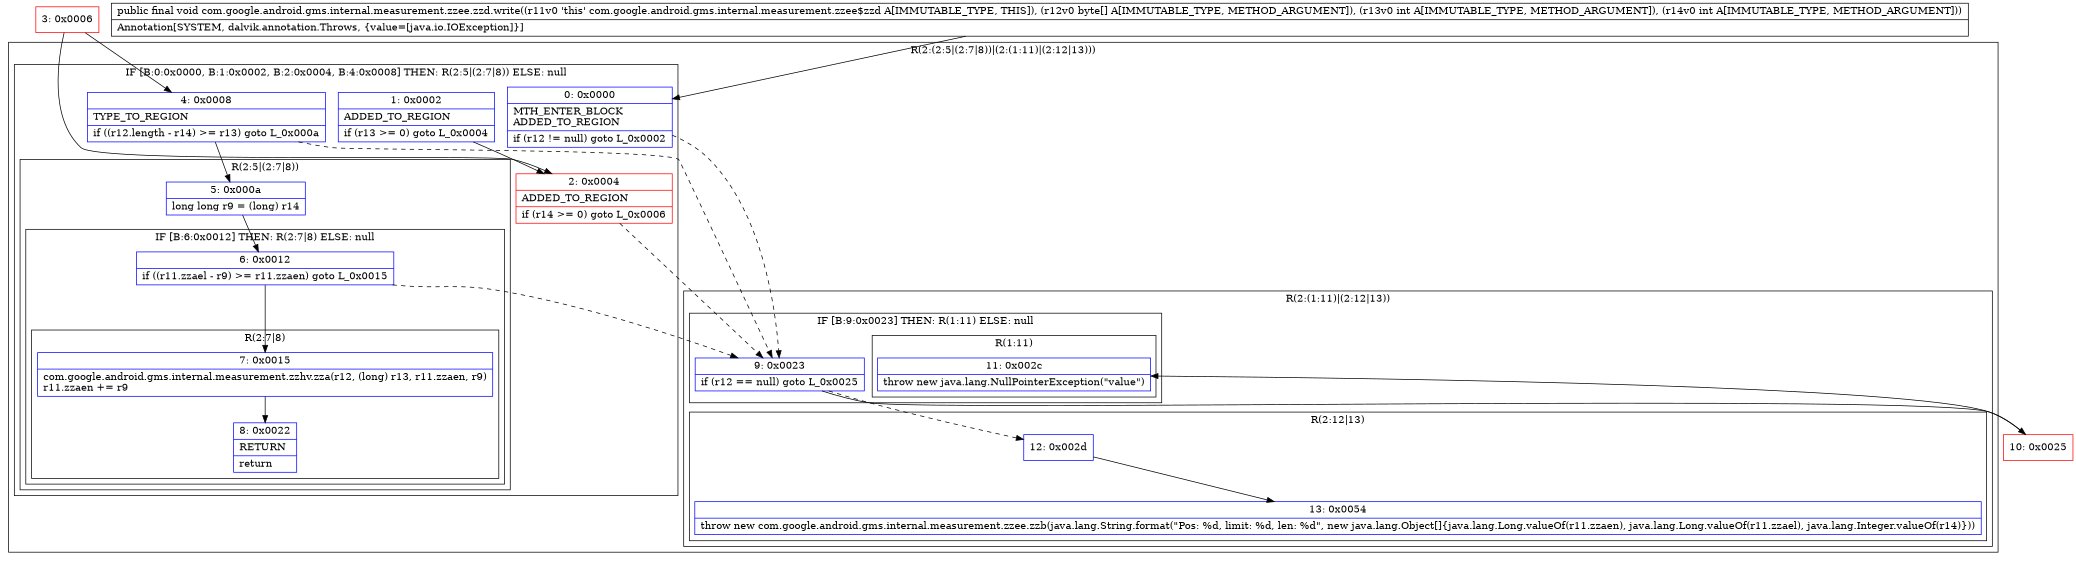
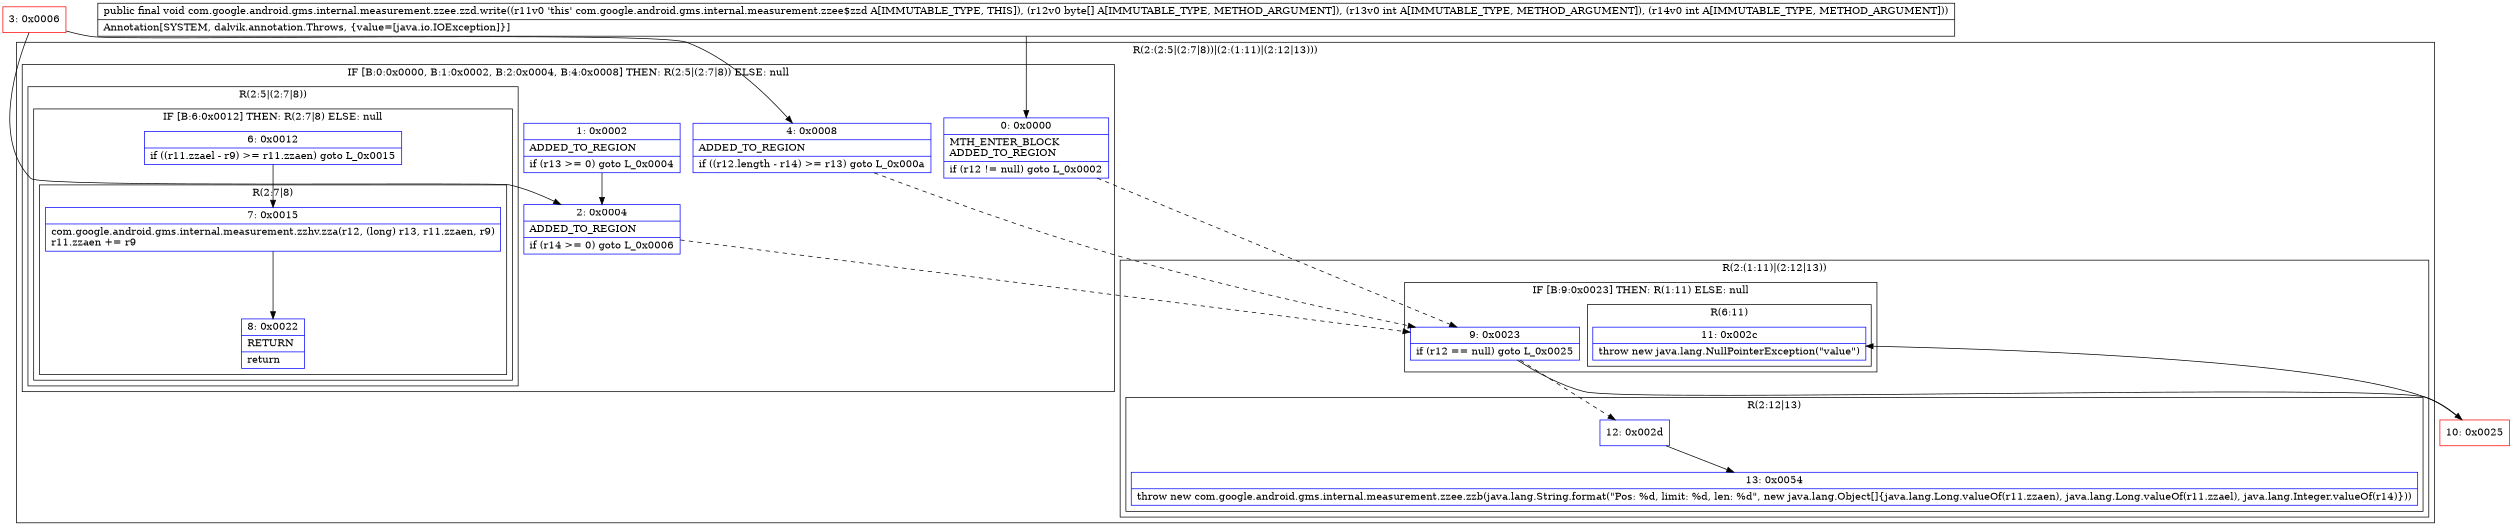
node "4: 0x0008": text "TYPE_TO_REGION" -> "ADDED_TO_REGION"
node "5: 0x000a": removed
node "2: 0x0004": color red -> blue
edge "6: 0x0012" -> "9: 0x0023": removed
cluster "R(1:11)": label "R(1:11)" -> "R(6:11)"
